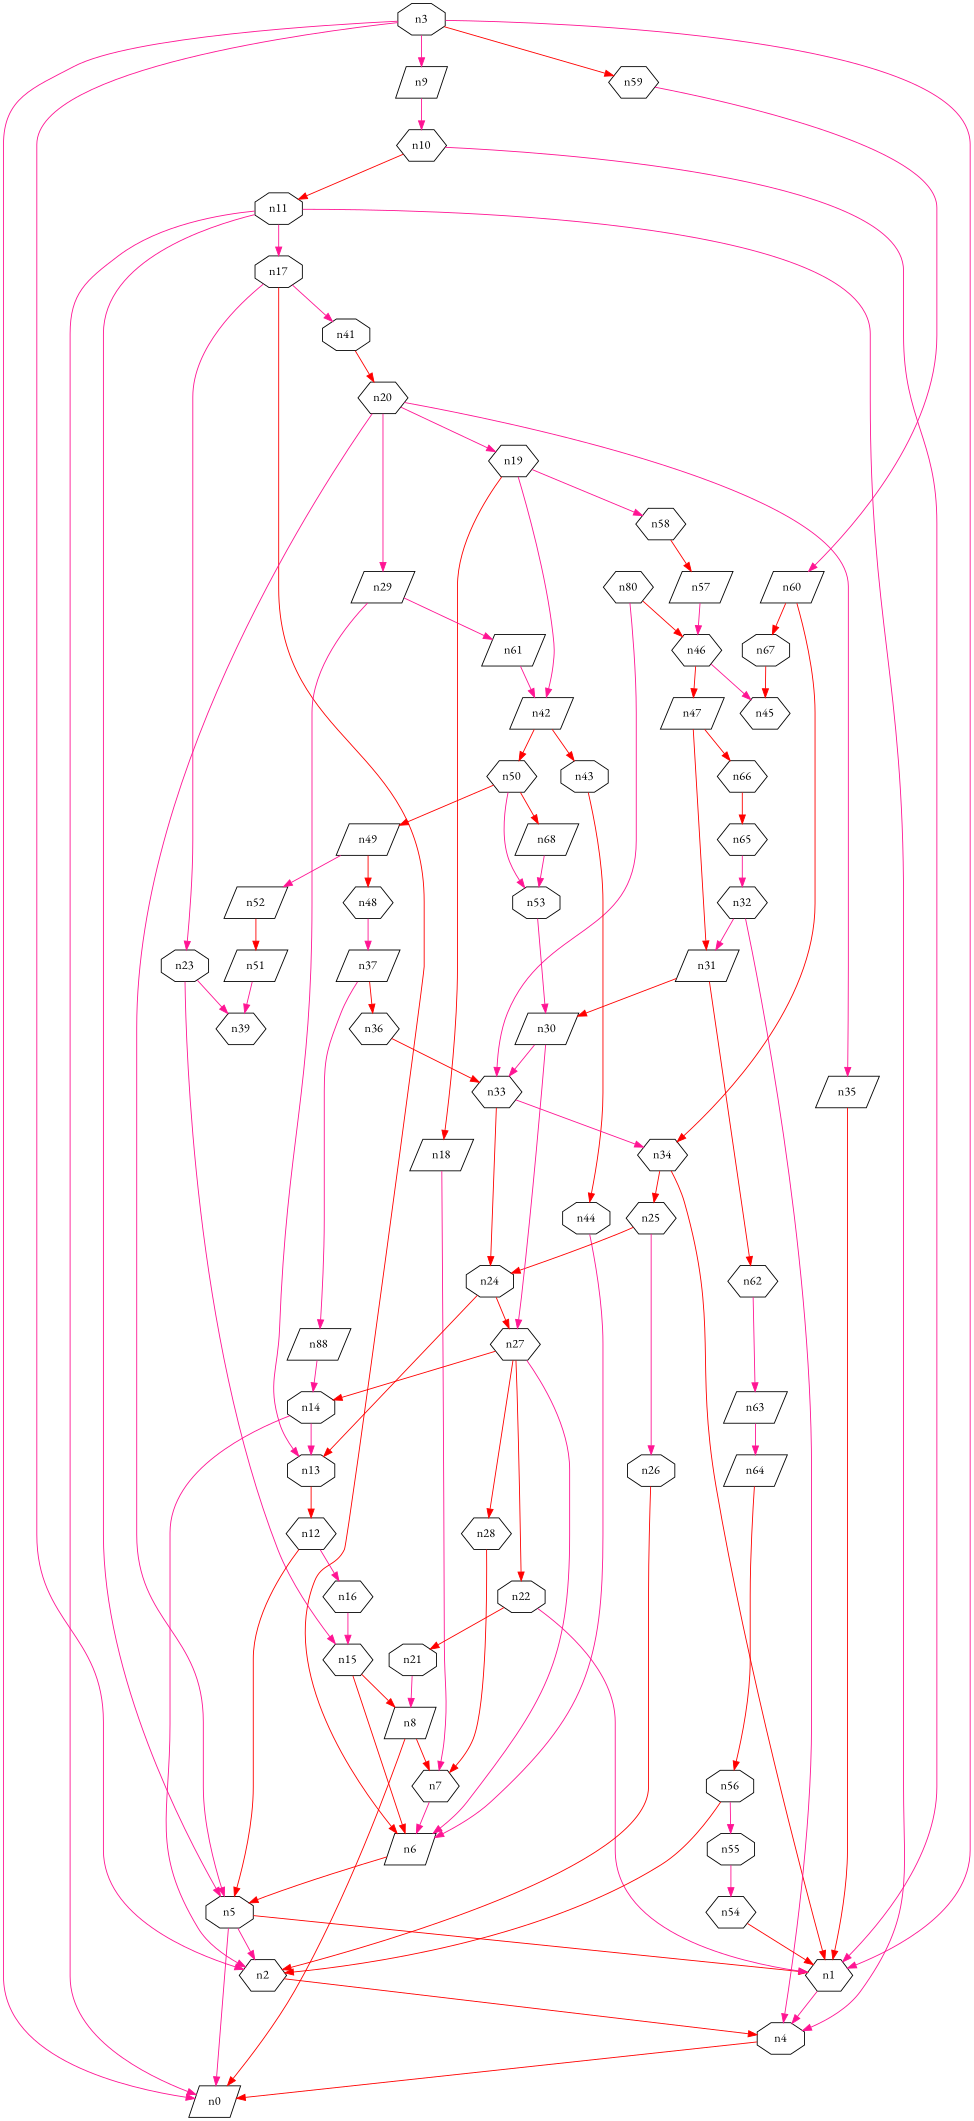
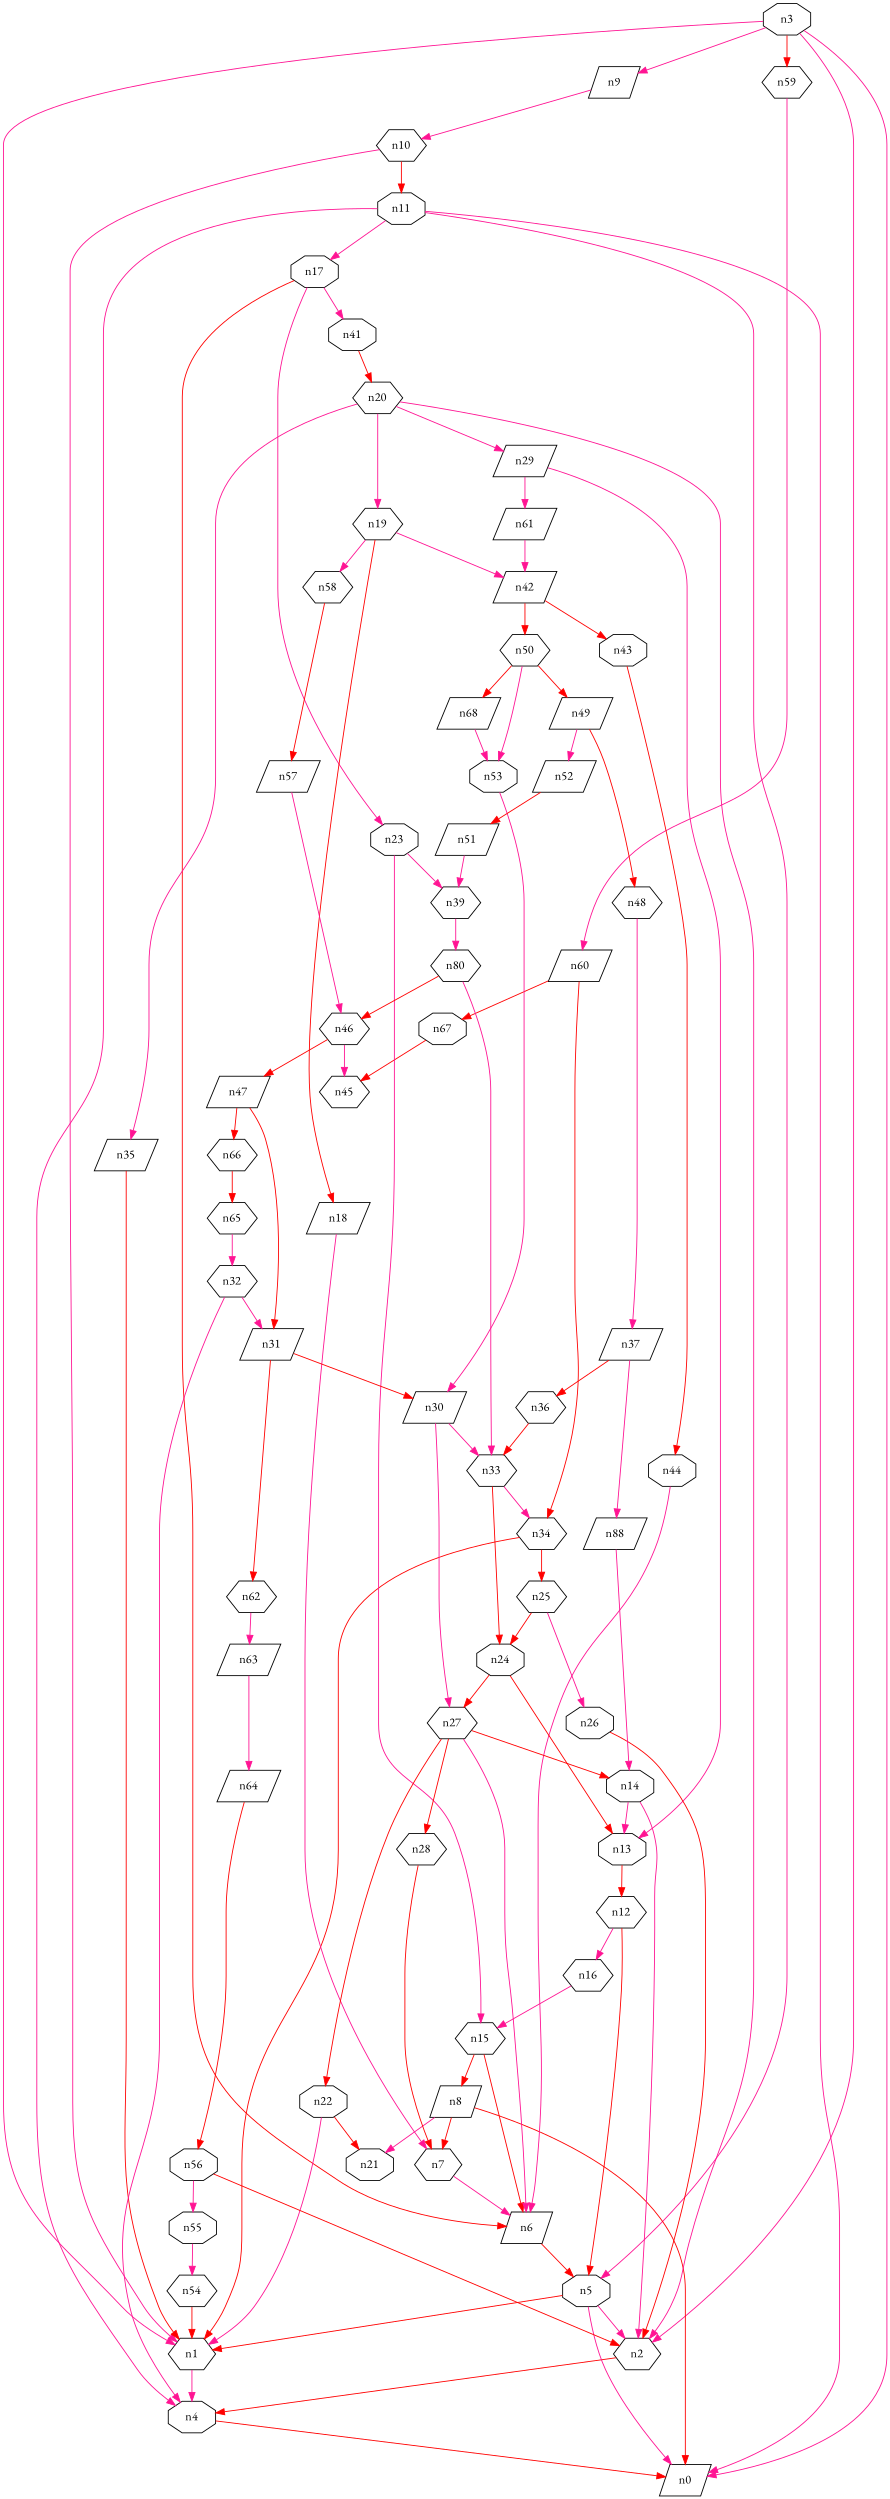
edge "n39" -> "n80": added
edge "n20" -> "n5": now "n20" -> "n2"
edge "n21" -> "n8": reversed
